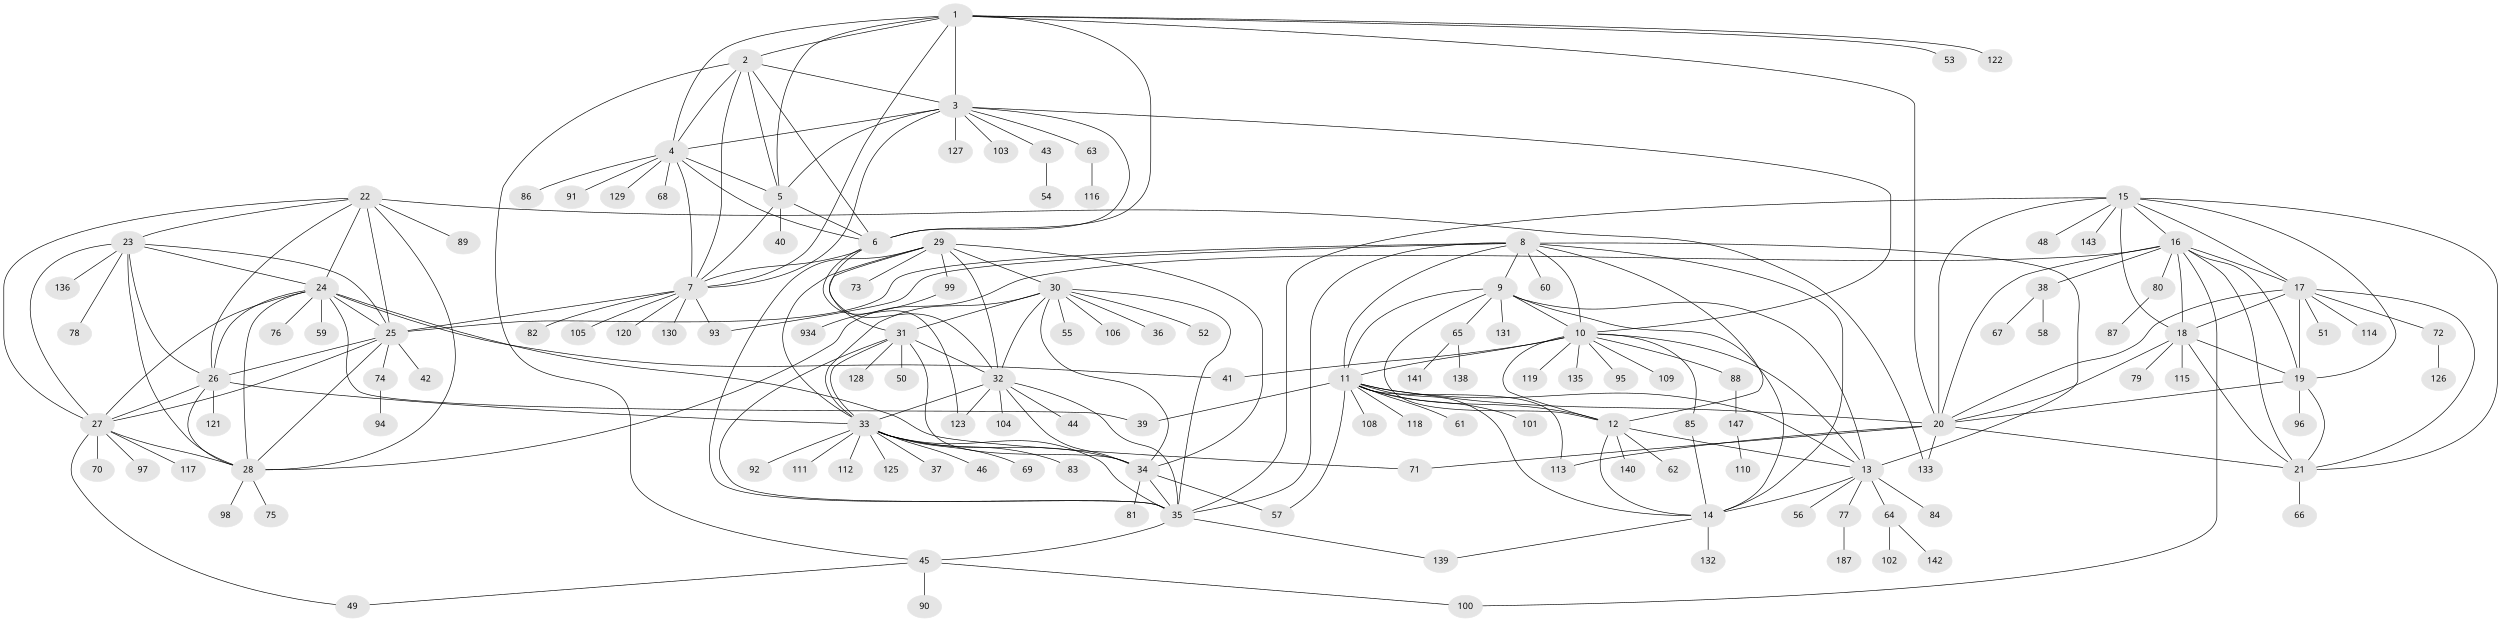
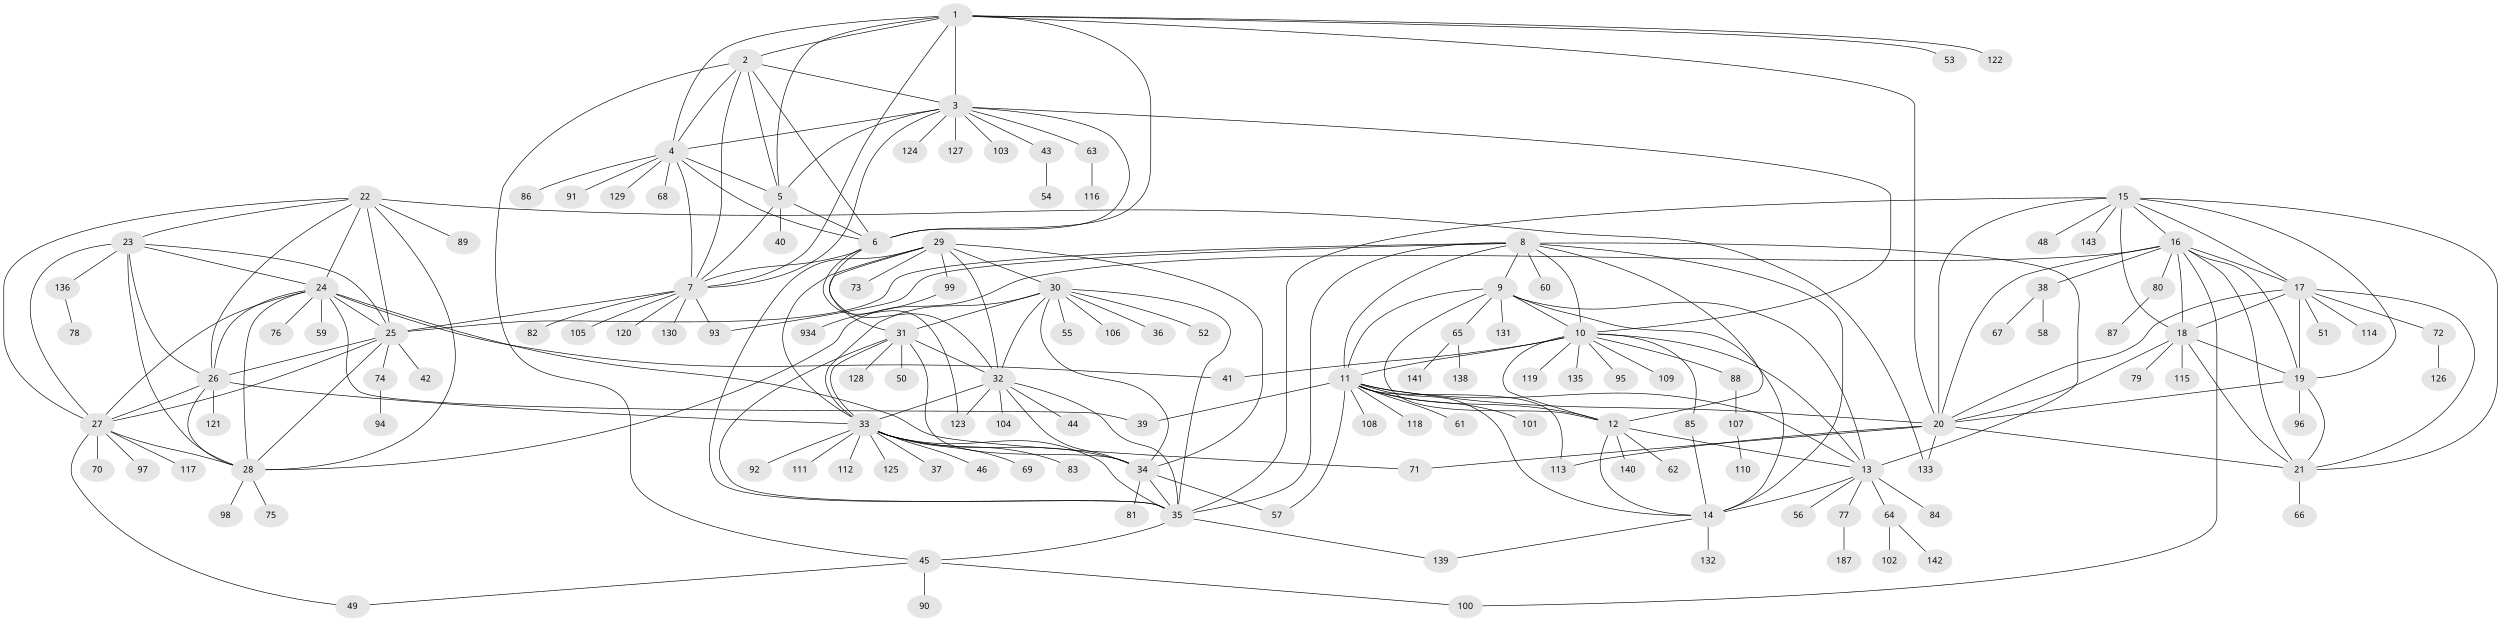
node "124": added
edge "23" -- "78": now "136" -- "78"
node "147": label "147" -> "107"
